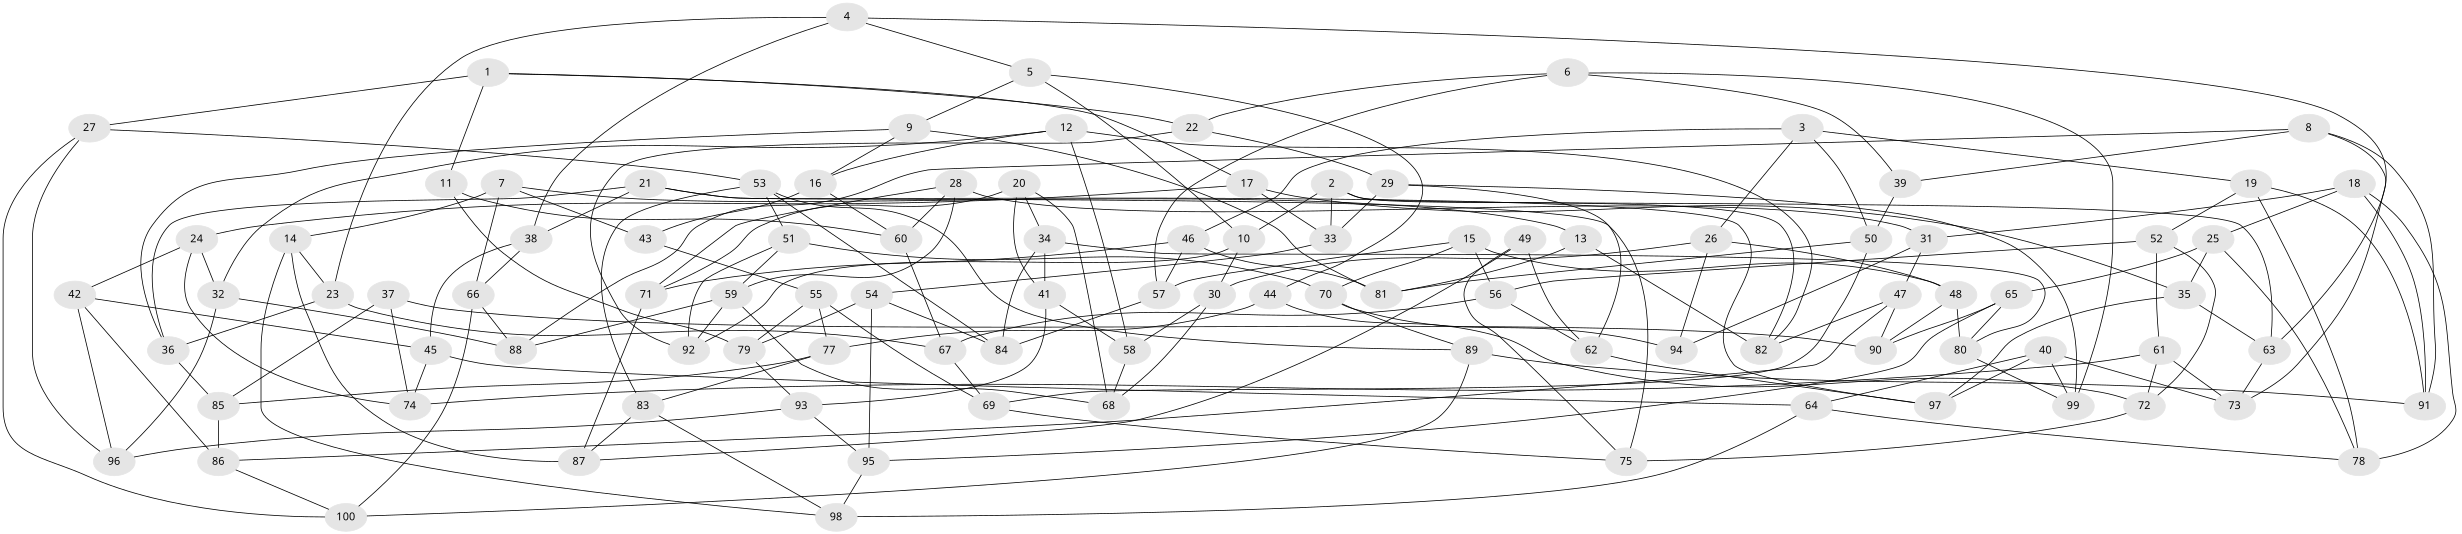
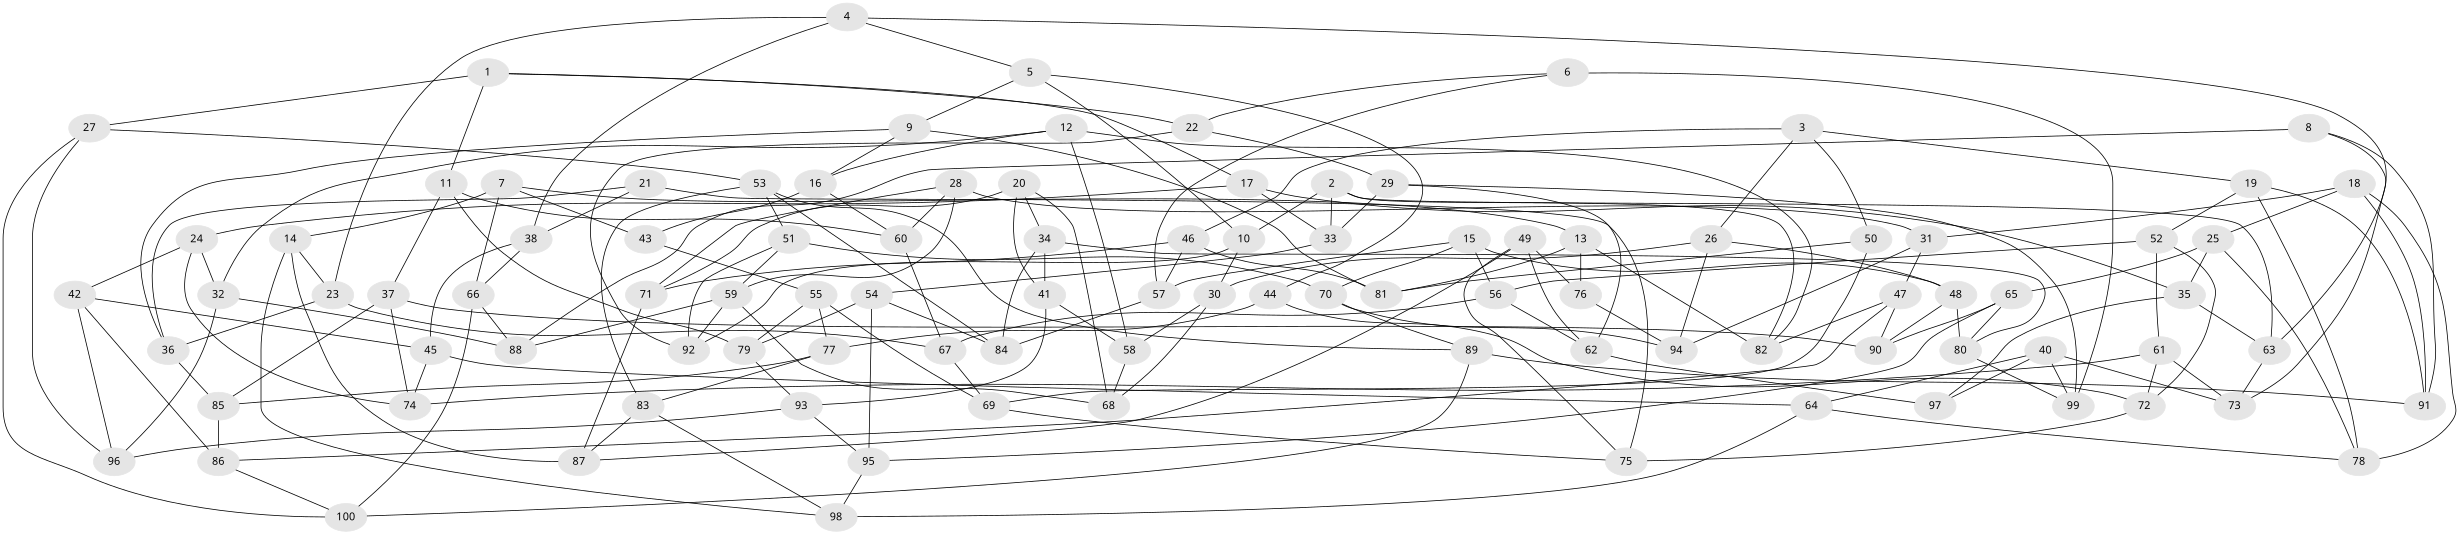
node "39": removed
edge "21" -- "97": removed
edge "11" -- "37": added
node "76": added
